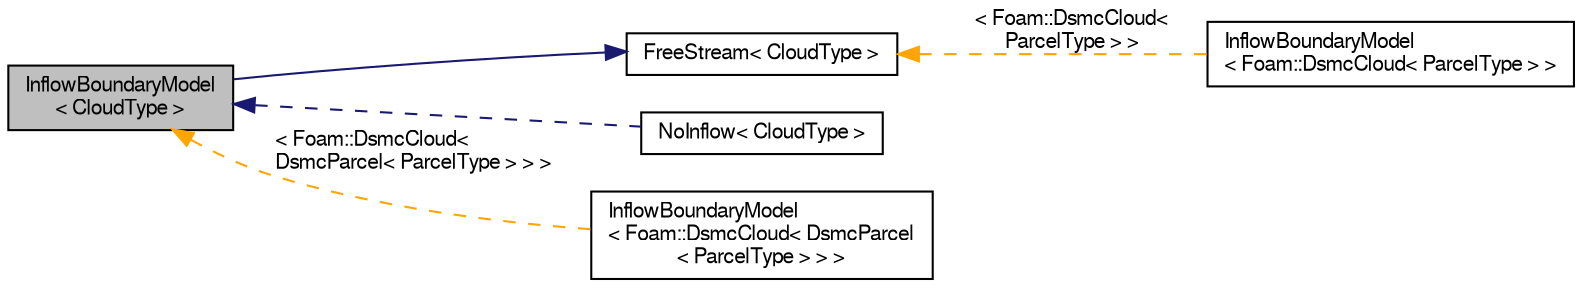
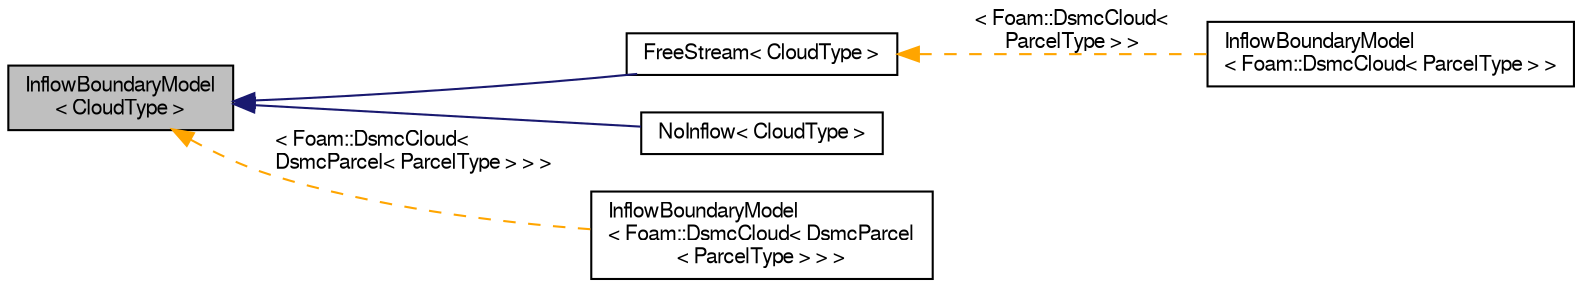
edge "InflowBoundaryModel < CloudType >" -> "FreeStream< CloudType >": reversed
edge "NoInflow< CloudType >" -> "InflowBoundaryModel < CloudType >": style dashed -> solid
